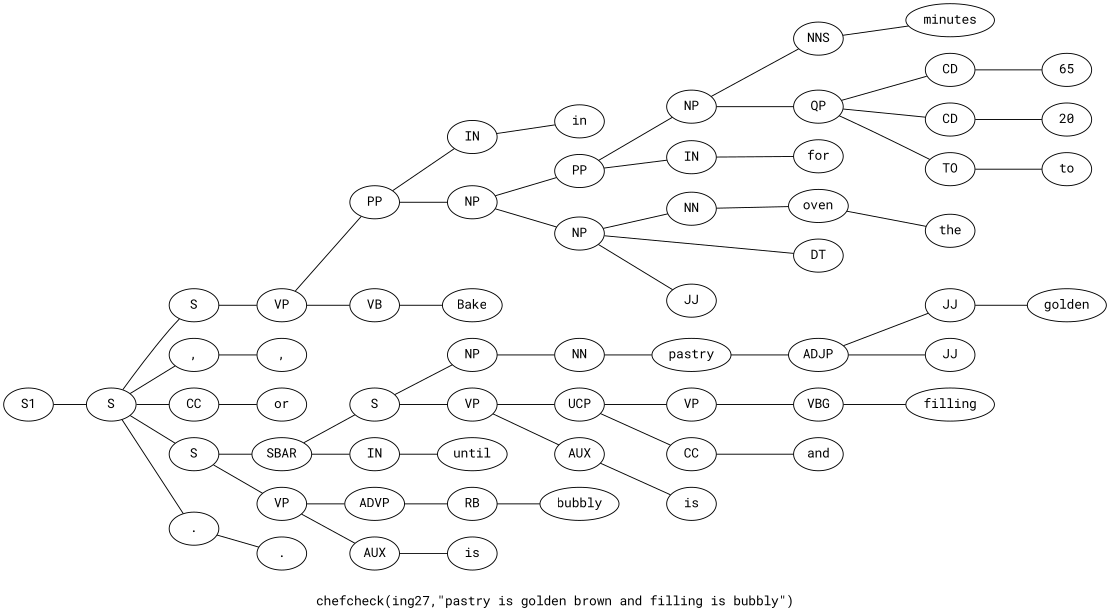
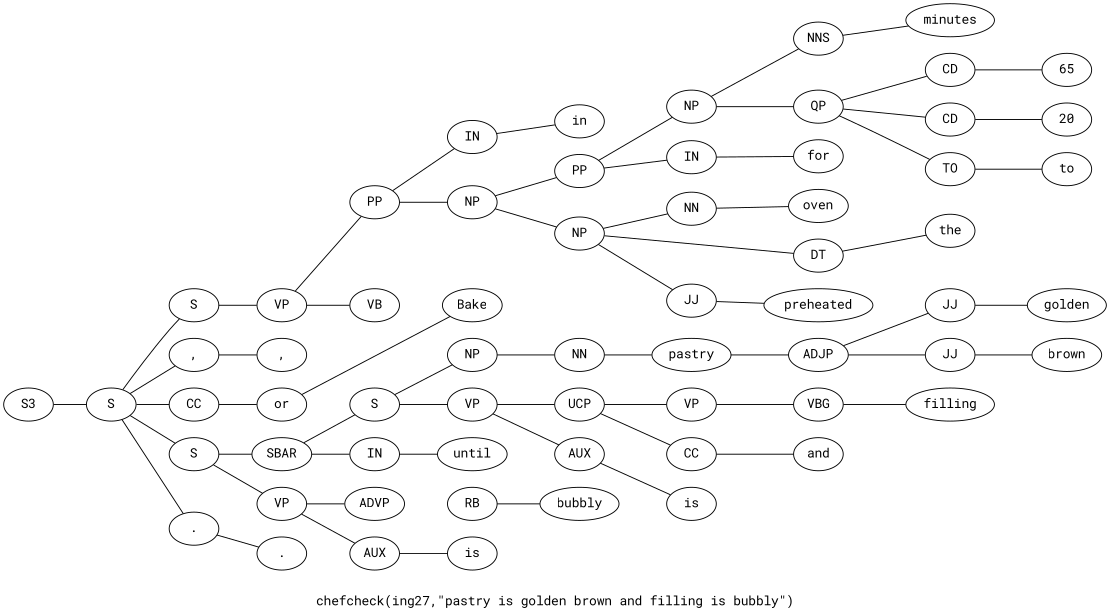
edge "oven" -- "the": now "DT" -- "the"
edge "VB" -- "Bake": now "or" -- "Bake"
node "preheated": added
node "brown": added
node "S1": label "S1" -> "S3"
edge "ADVP" -- "RB": removed
